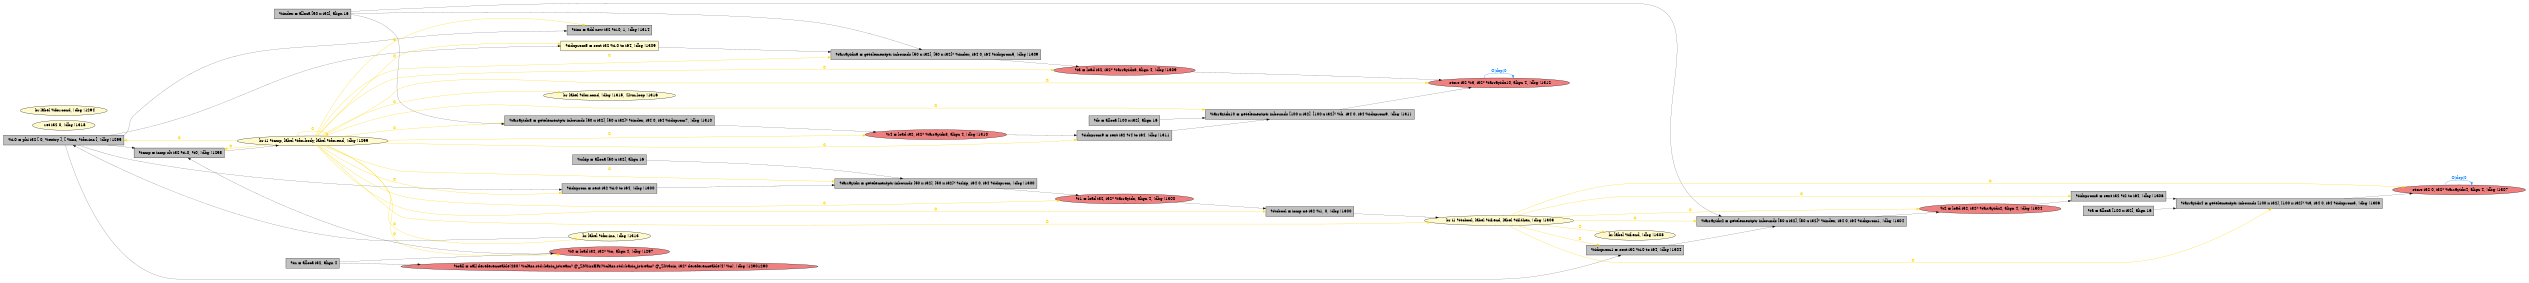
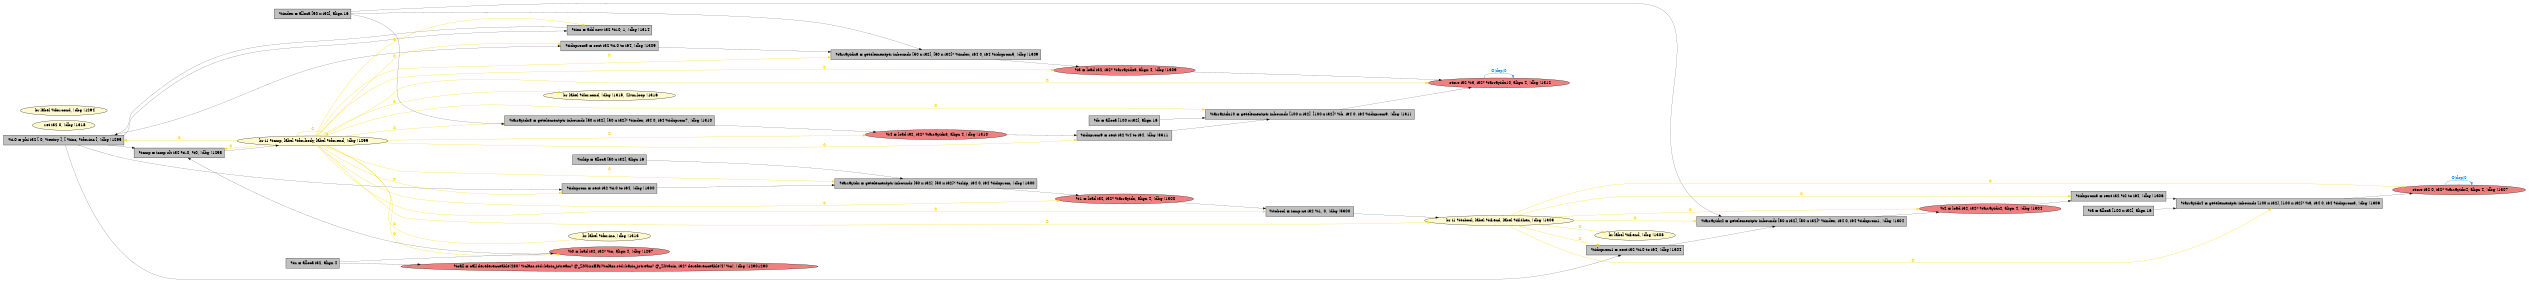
node "%idxprom5 = sext i32 %i.0 to i64, !dbg !1309": fillcolor lemonchiffon -> grey
node "%idxprom9 = sext i32 %4 to i64, !dbg !1311": label "%idxprom9 = sext i32 %4 to i64, !dbg !1311" -> "%idxprom9 = sext i32 %4 to i64, !dbg !8311"
node "%tobool = icmp ne i32 %1, 0, !dbg !1300": label "%tobool = icmp ne i32 %1, 0, !dbg !1300" -> "%tobool = icmp ne i32 %1, 0, !dbg !5300"
edge "br label %for.inc, !dbg !1313" -> "%i.0 = phi i32 [ 0, %entry ], [ %inc, %for.inc ], !dbg !1295": now "%inc = add nsw i32 %i.0, 1, !dbg !1314" -> "%i.0 = phi i32 [ 0, %entry ], [ %inc, %for.inc ], !dbg !1295"
